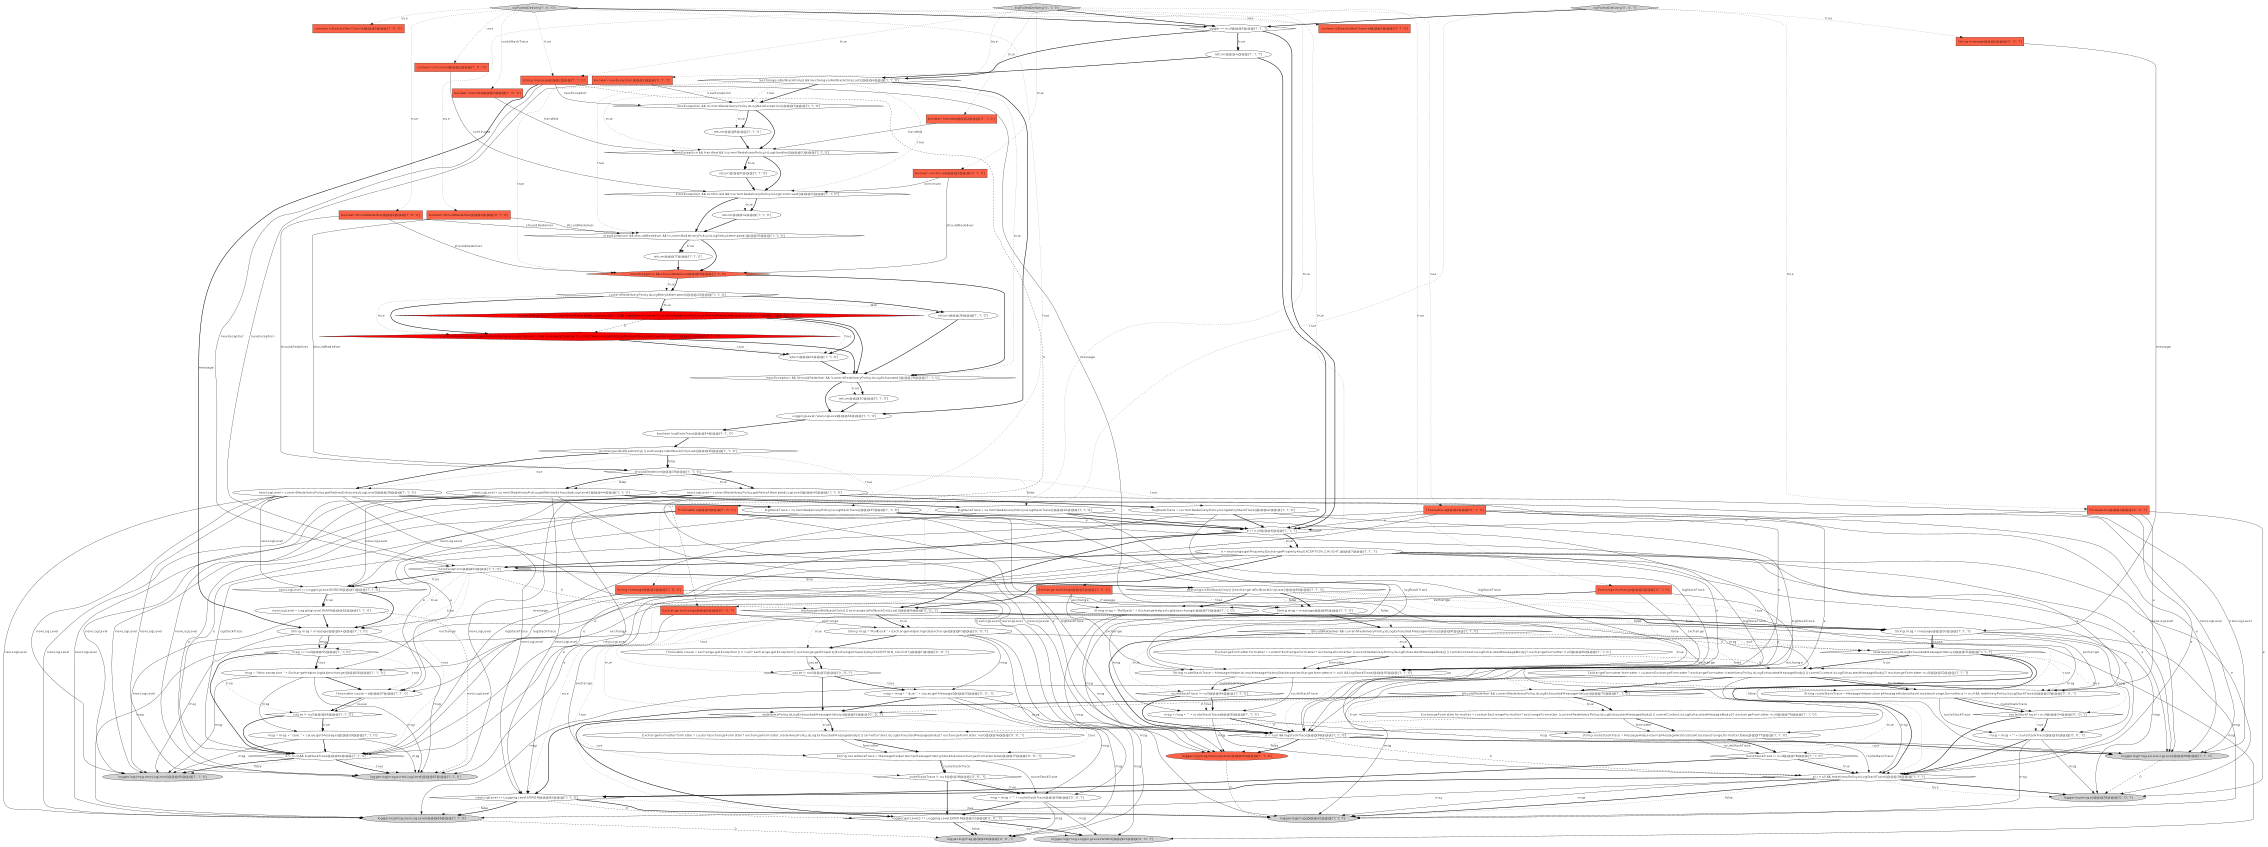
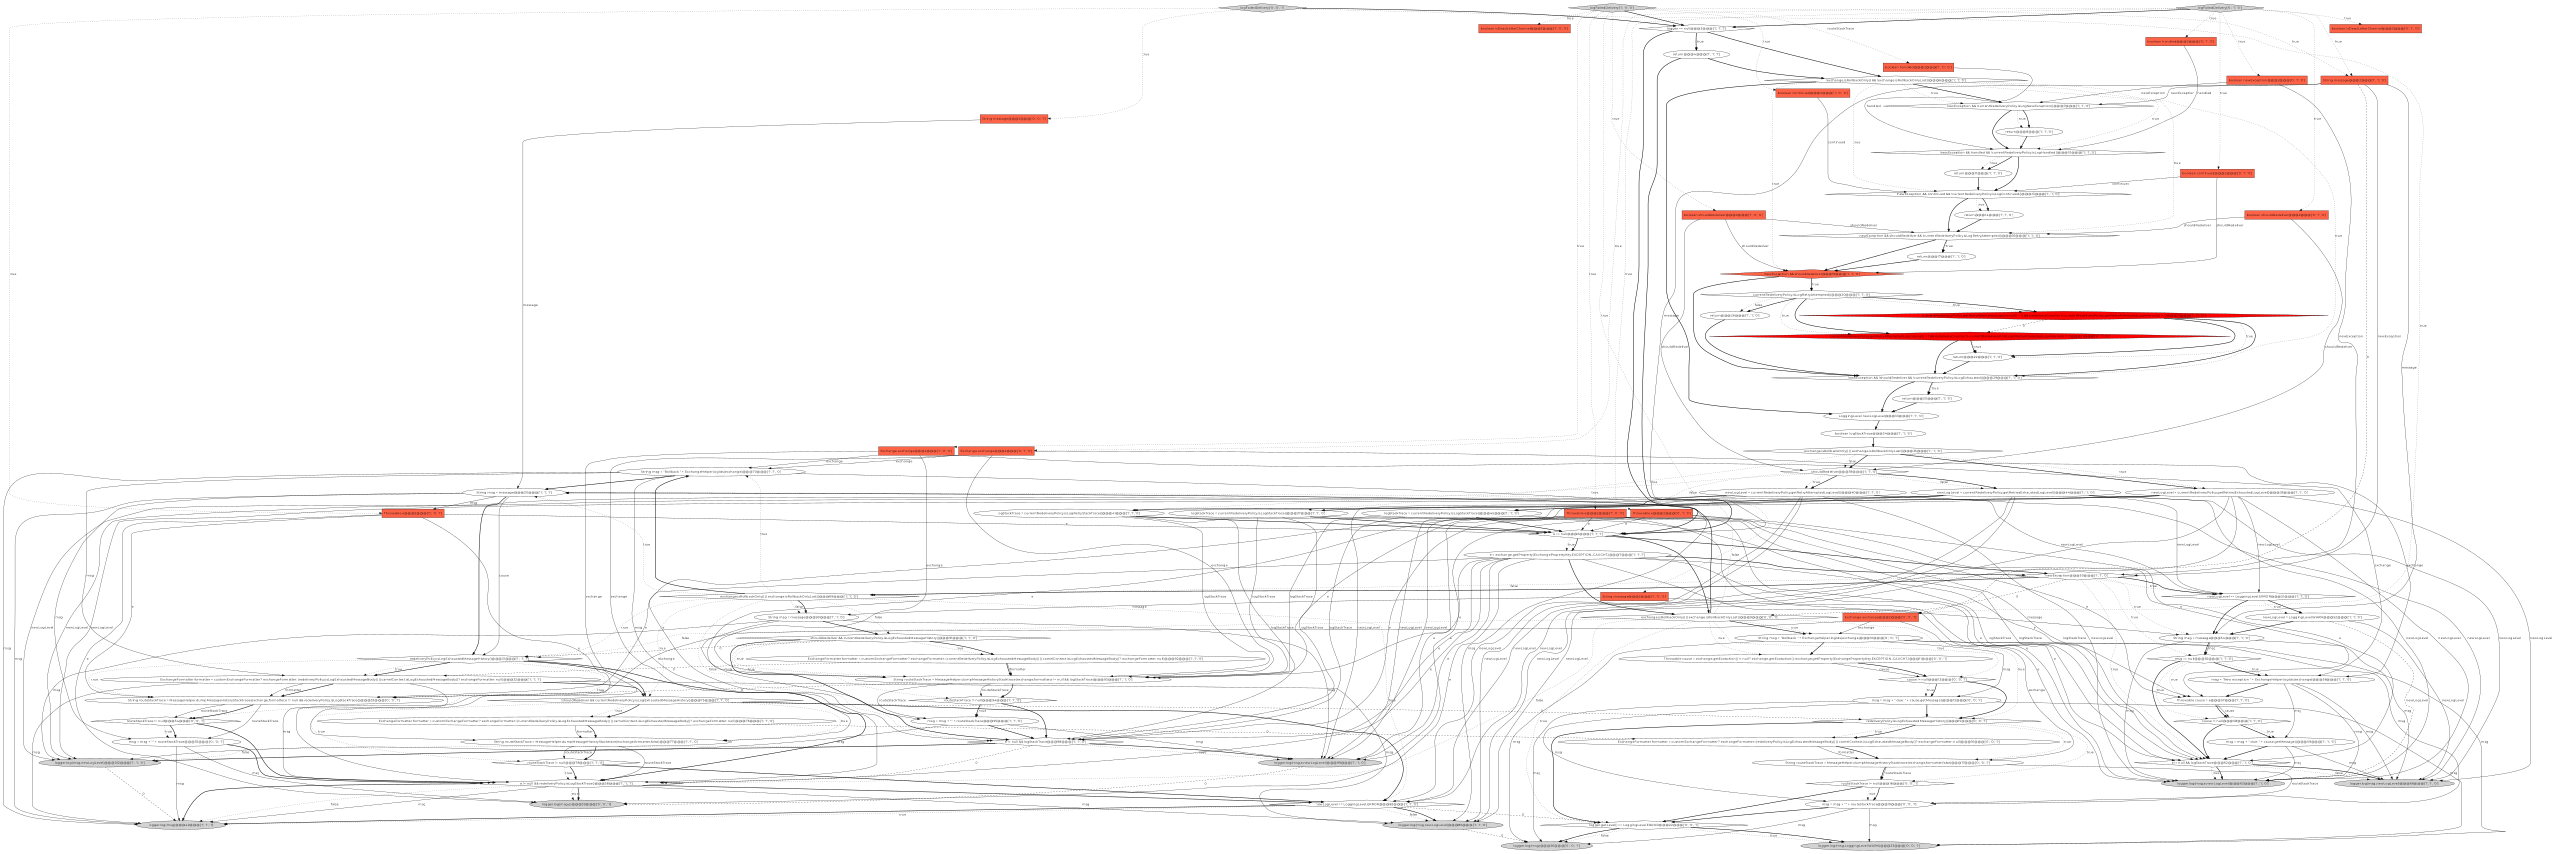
edge "String message@@@2@@@['1', '1', '0']" -> "String msg = message@@@90@@@['1', '1', '0']": now "String message@@@2@@@['1', '1', '0']" -> "e == null@@@6@@@['1', '1', '1']"
edge "String message@@@2@@@['1', '1', '0']" -> "String msg = message@@@54@@@['1', '1', '0']": style bold -> solid
edge "String msg = message@@@30@@@['1', '1', '1']" -> "logger.log(msg,e)@@@39@@@['0', '0', '1']": now "String msg = message@@@30@@@['1', '1', '1']" -> "Throwable e@@@2@@@['0', '0', '1']"
node "logger.log(msg,newLogLevel)@@@102@@@['1', '1', '0']": fillcolor tomato -> lightgray
